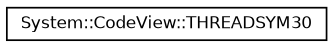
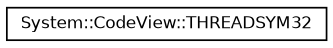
node "System::CodeView::THREADSYM30": label "System::CodeView::THREADSYM30" -> "System::CodeView::THREADSYM32"
